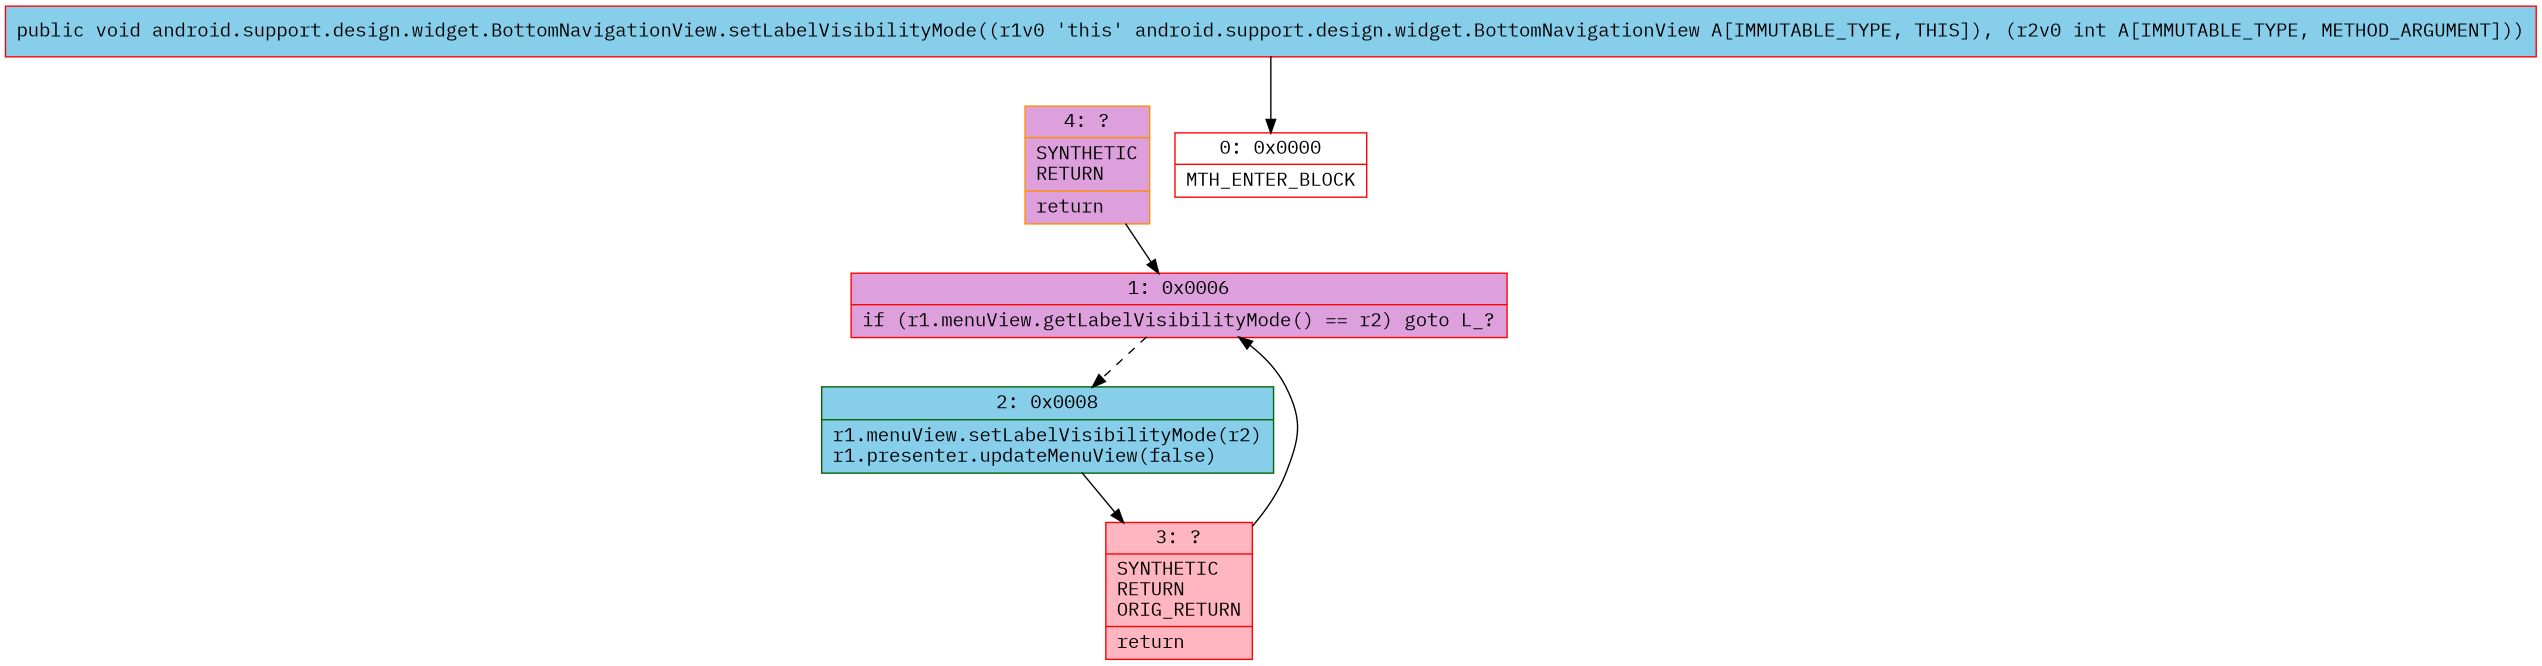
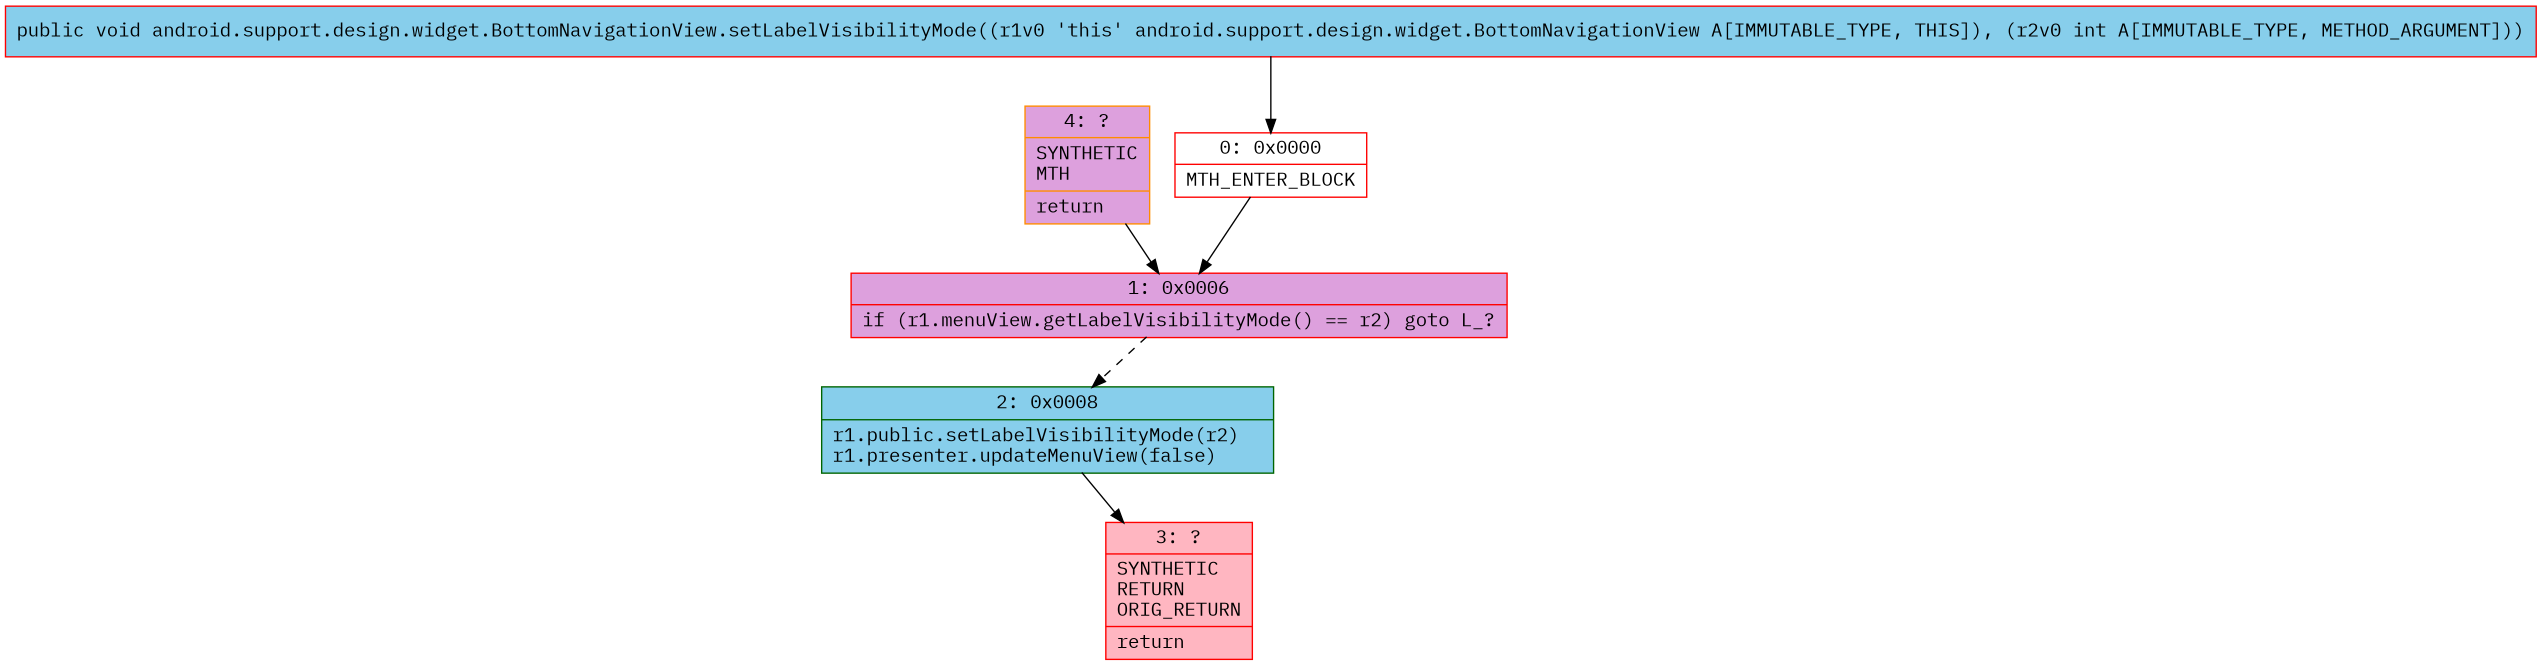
node "4: ?": text "RETURN" -> "MTH"
edge "3: ?" -> "1: 0x0006": now "0: 0x0000" -> "1: 0x0006"
node "2: 0x0008": text "r1.menuView.setLabelVisibilityMode(r2)" -> "r1.public.setLabelVisibilityMode(r2)"
